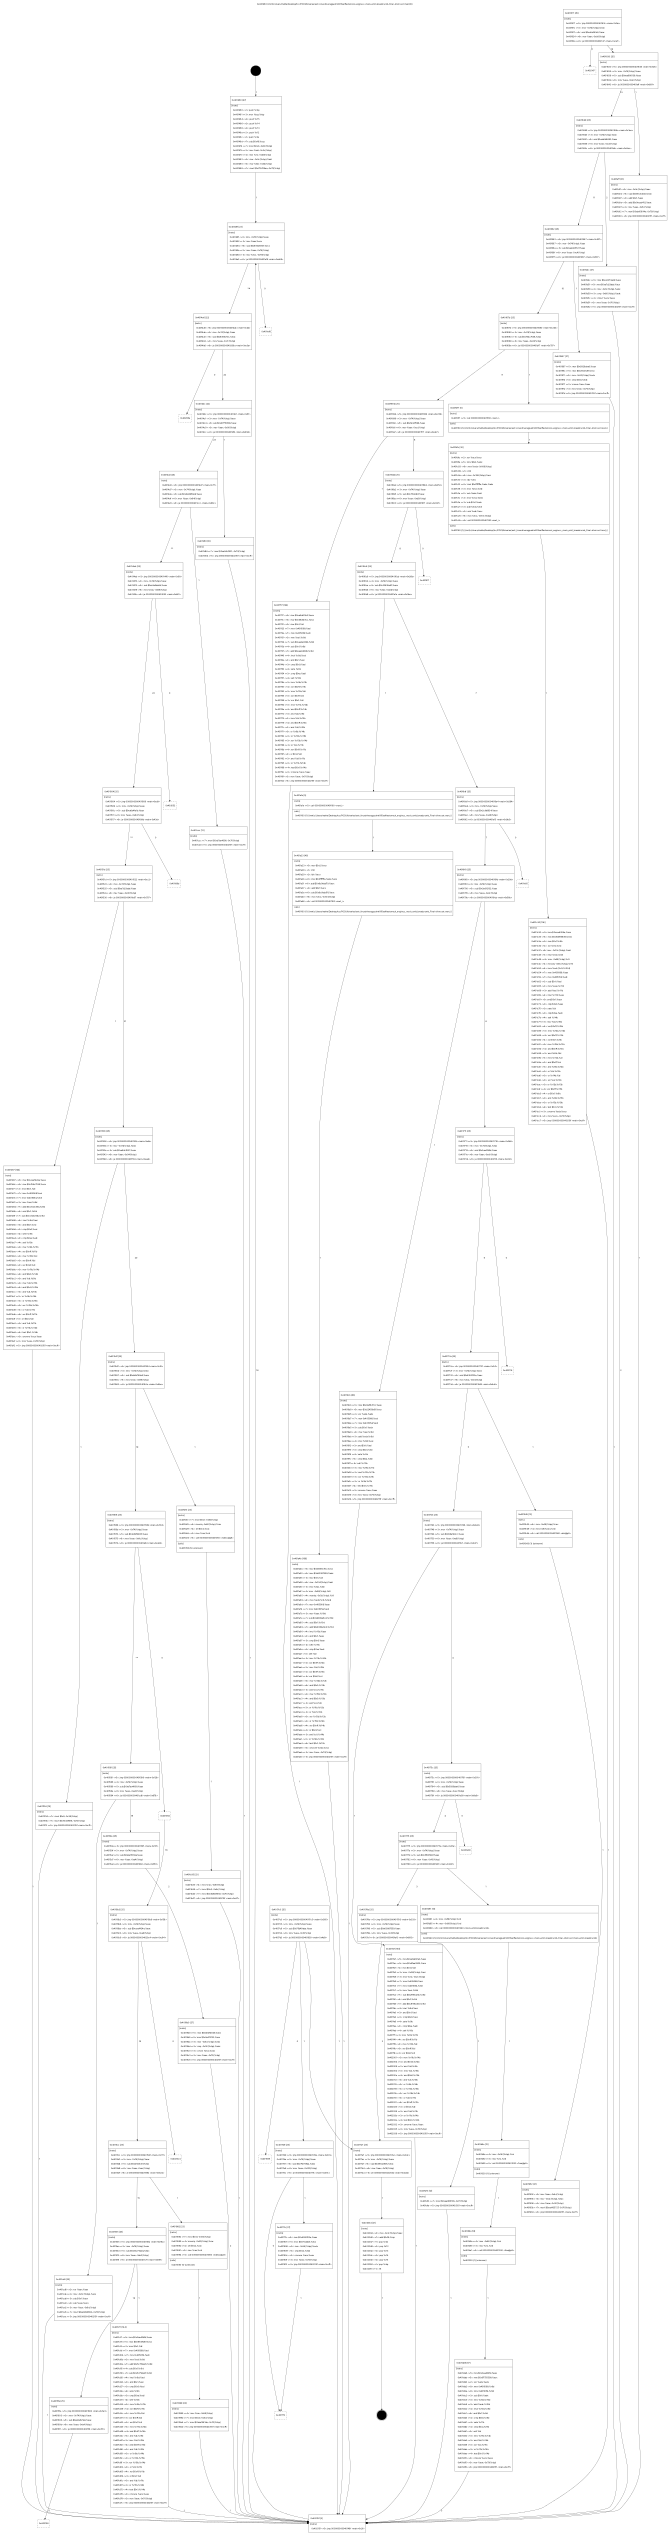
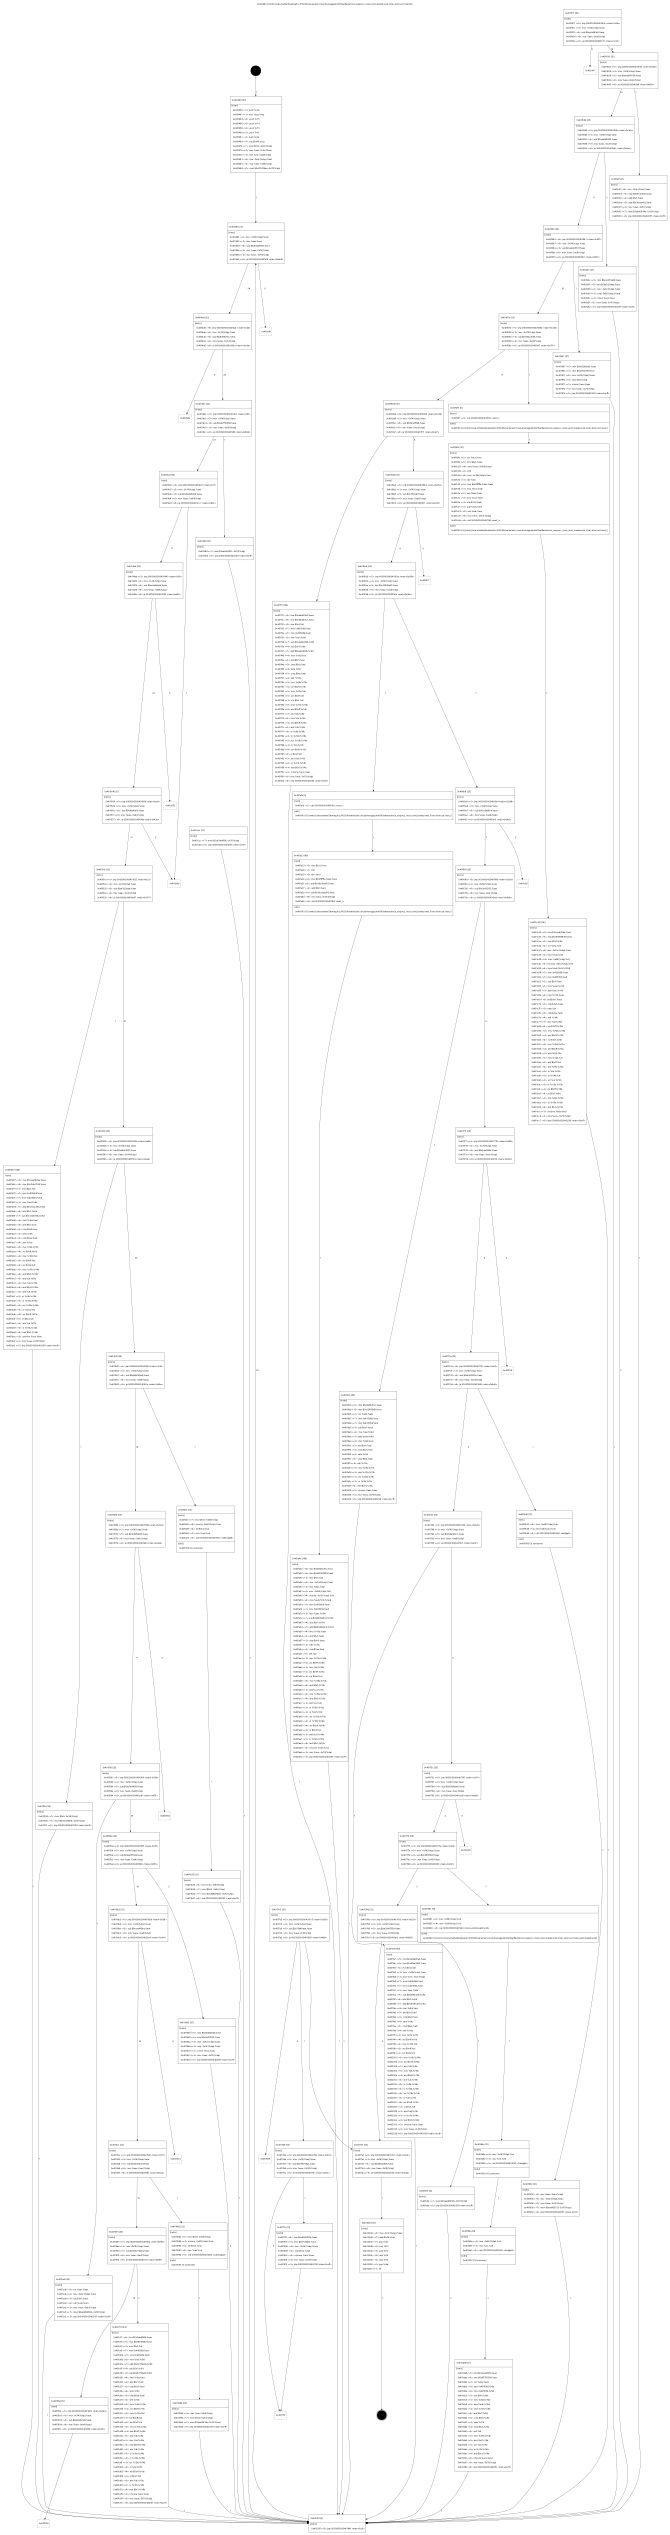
edge "0x4014d2 [25]" -> "0x401ccc [12]": now "0x4014d2 [25]" -> "0x40189d"
edge "0x401e6d" -> "0x4015b3 [25]": now "0x40159a [25]" -> "0x4015b3 [25]"
edge "0x401952 [21]" -> "0x40215f [5]": added, label "1"
